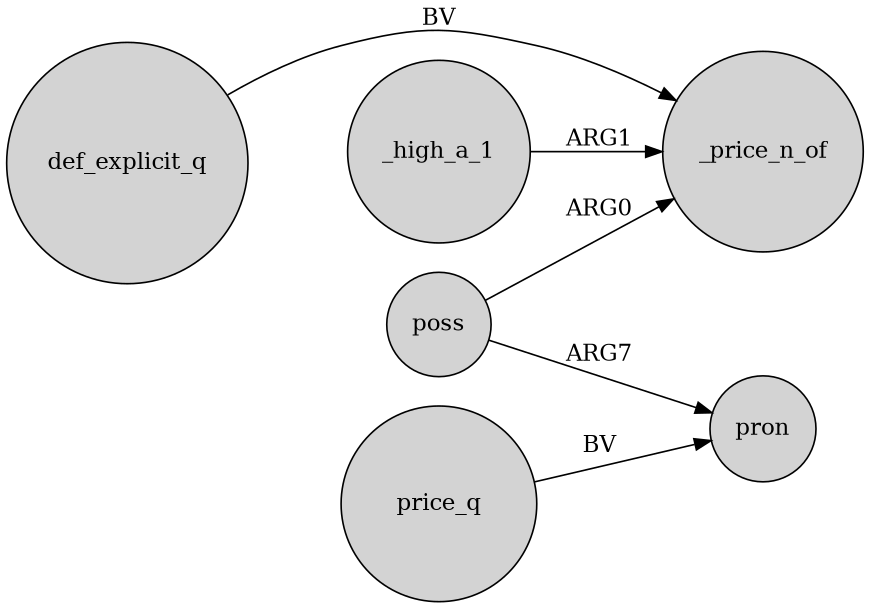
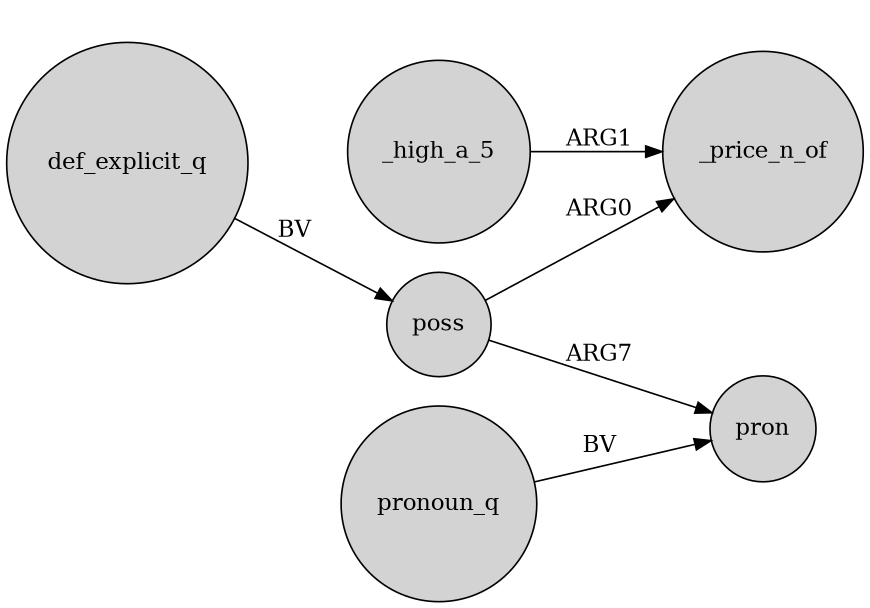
edge "def_explicit_q" -> "_price_n_of": now "def_explicit_q" -> "poss"
node "_high_a_1": label "_high_a_1" -> "_high_a_5"
node "price_q": label "price_q" -> "pronoun_q"
